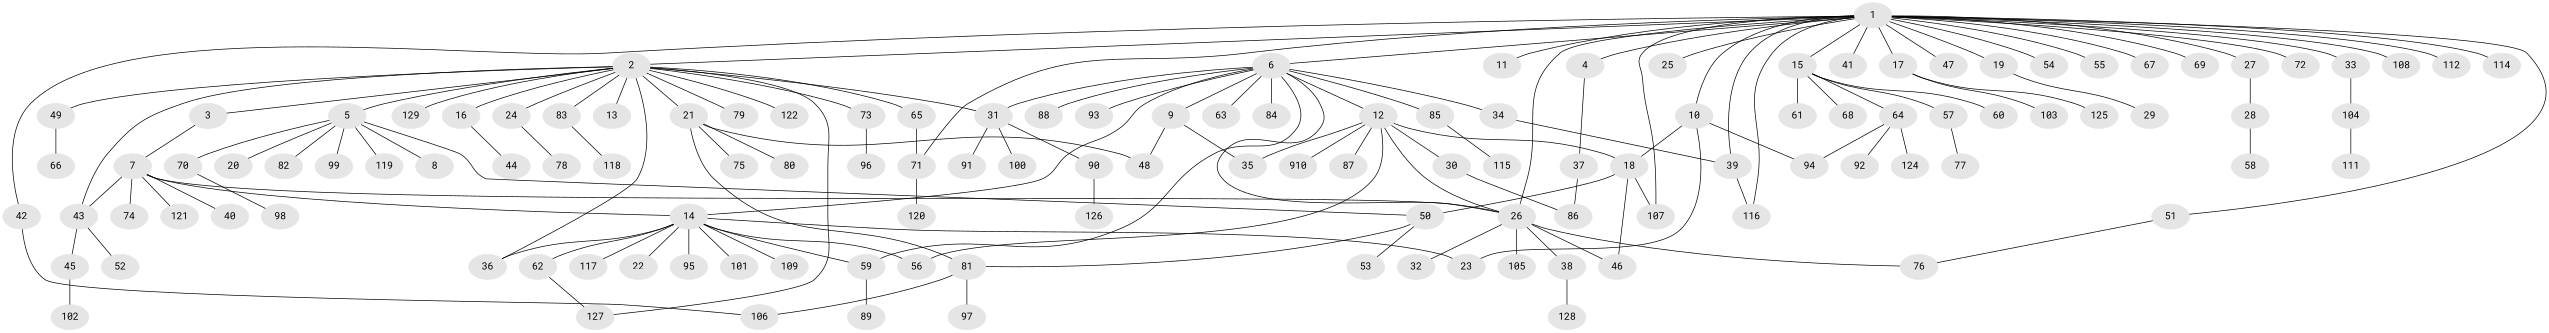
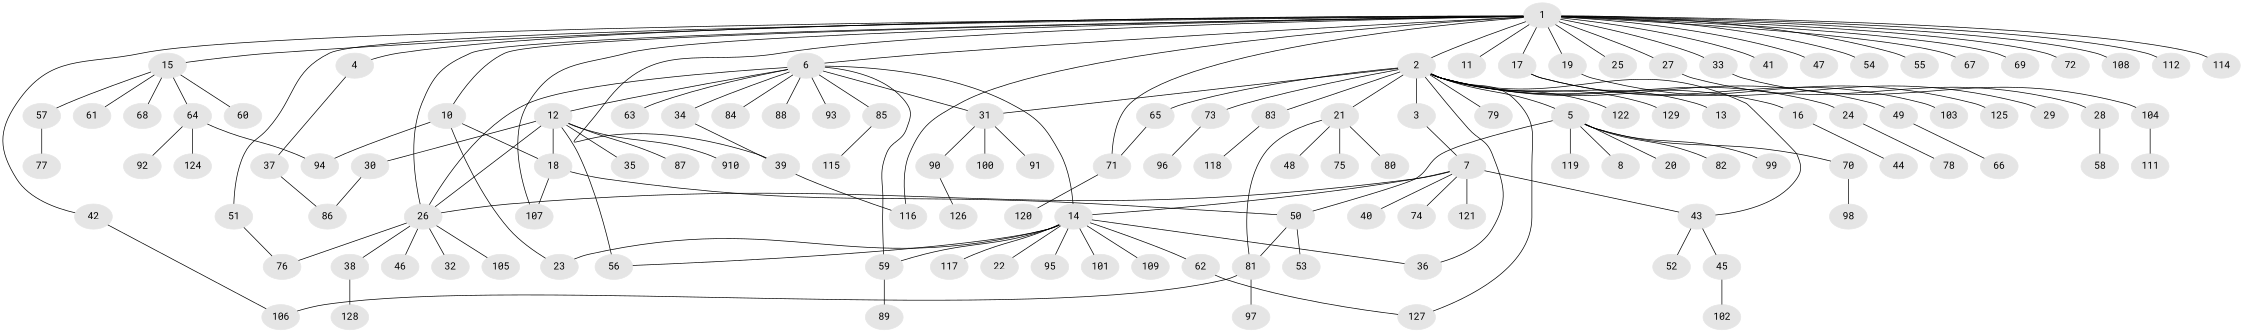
node "9": removed
edge "18" -- "46": removed
